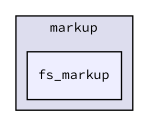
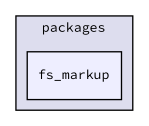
cluster "markup": label "markup" -> "packages"
